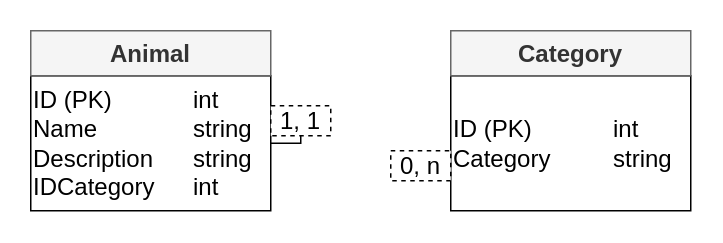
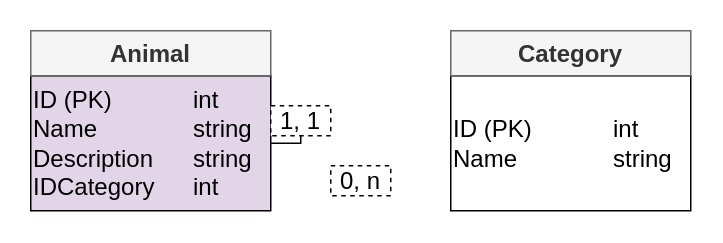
node "ID (PK) int Name string Description string IDCategory int": fillcolor #ffffff -> #e1d5e7
node "ID (PK) int Category string": label "ID (PK) int Category string" -> "ID (PK) int Name string"
node "0, n": moved (421, 166) -> (361, 181)
